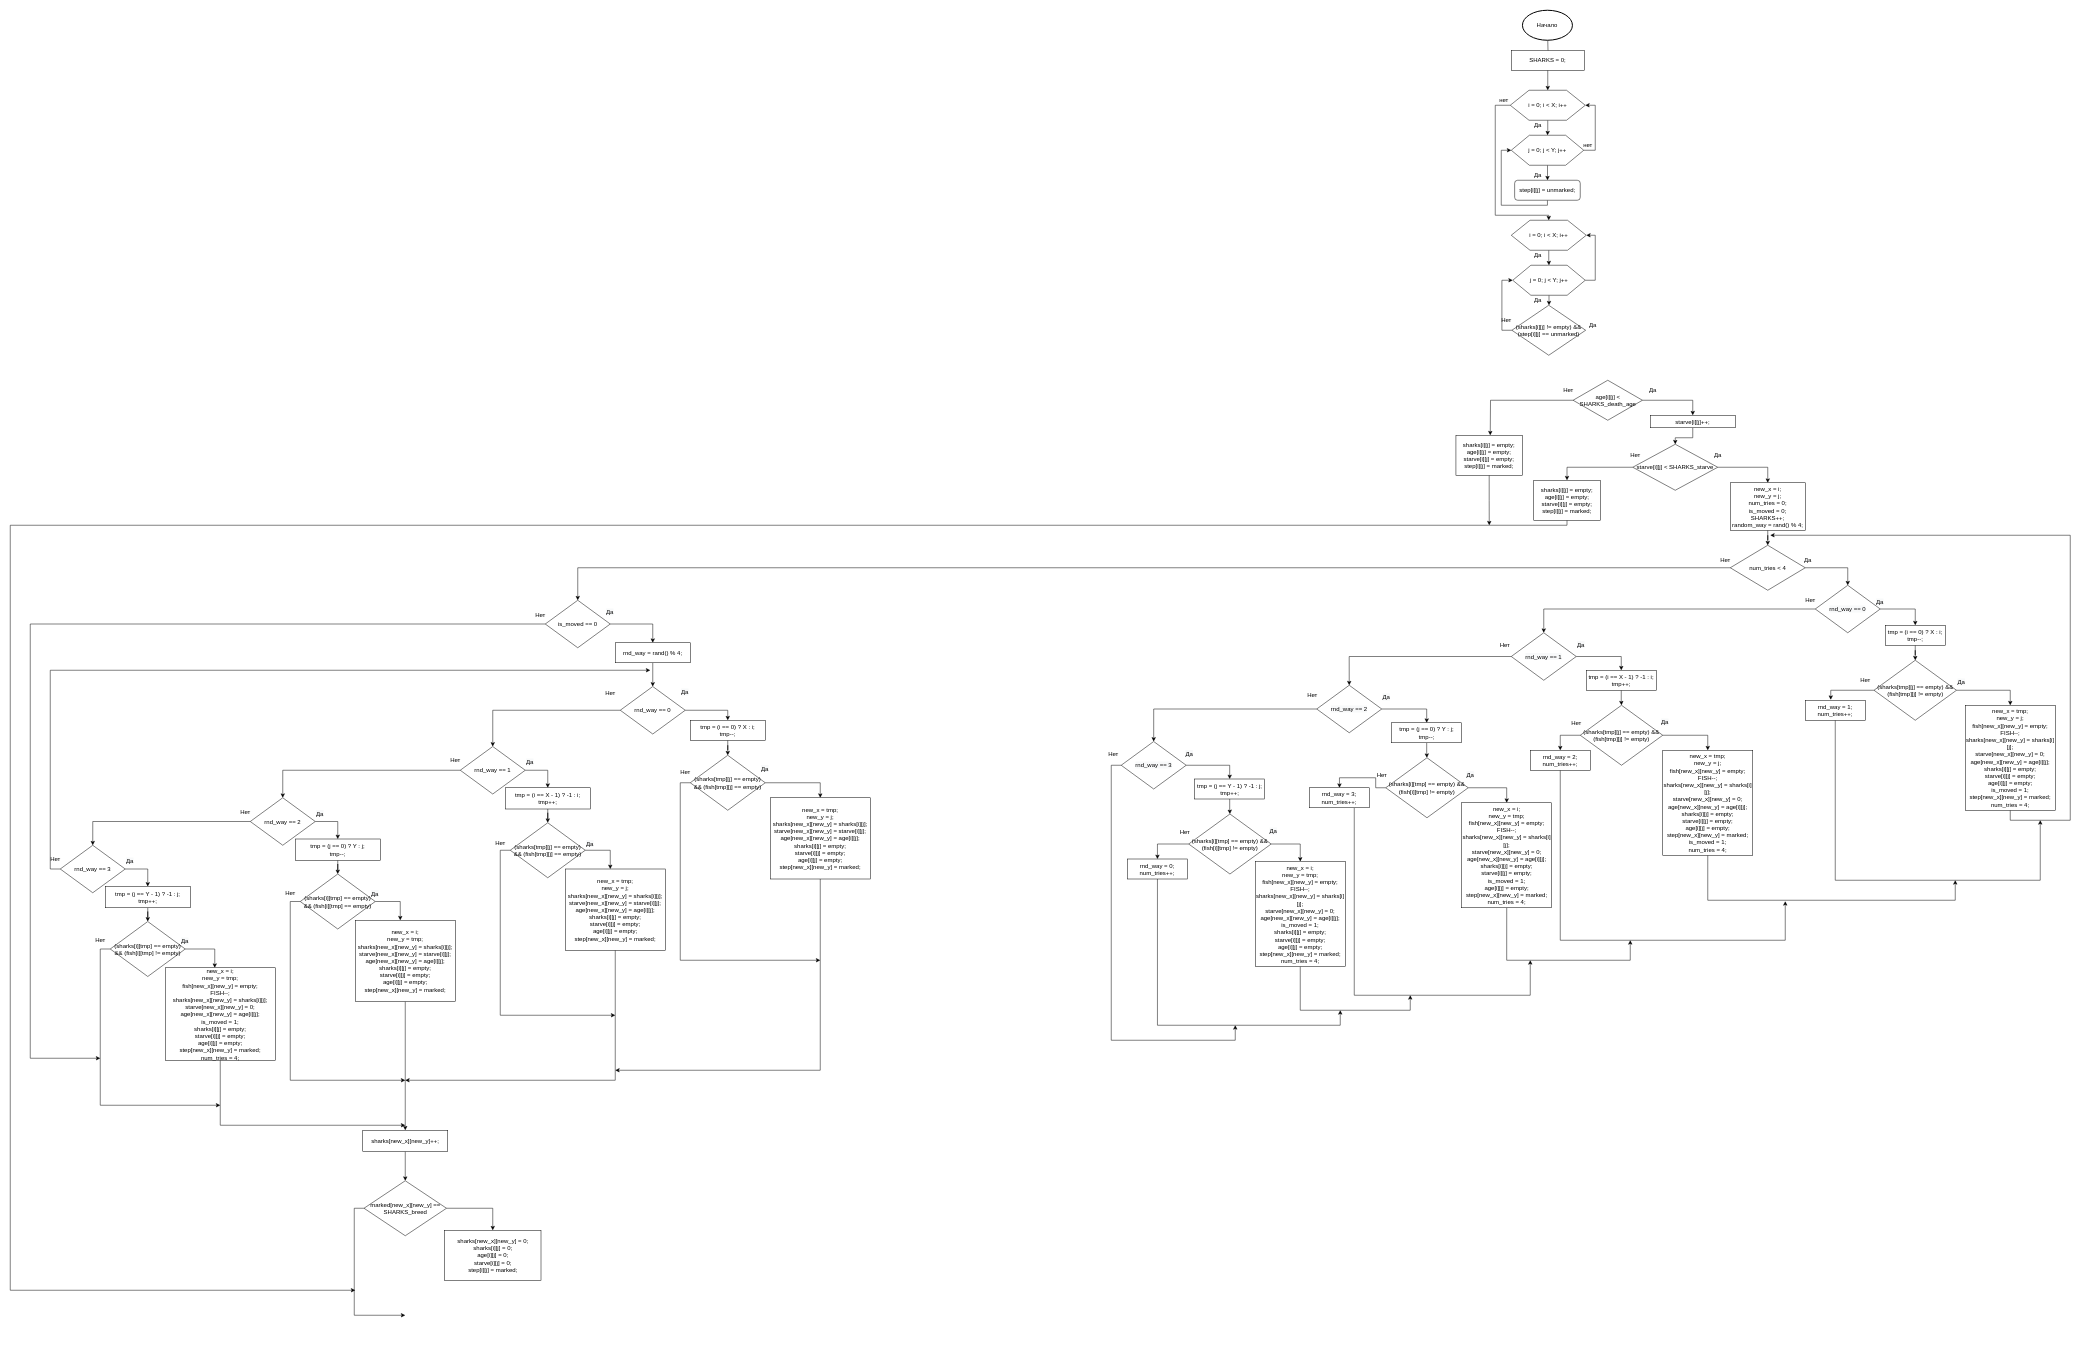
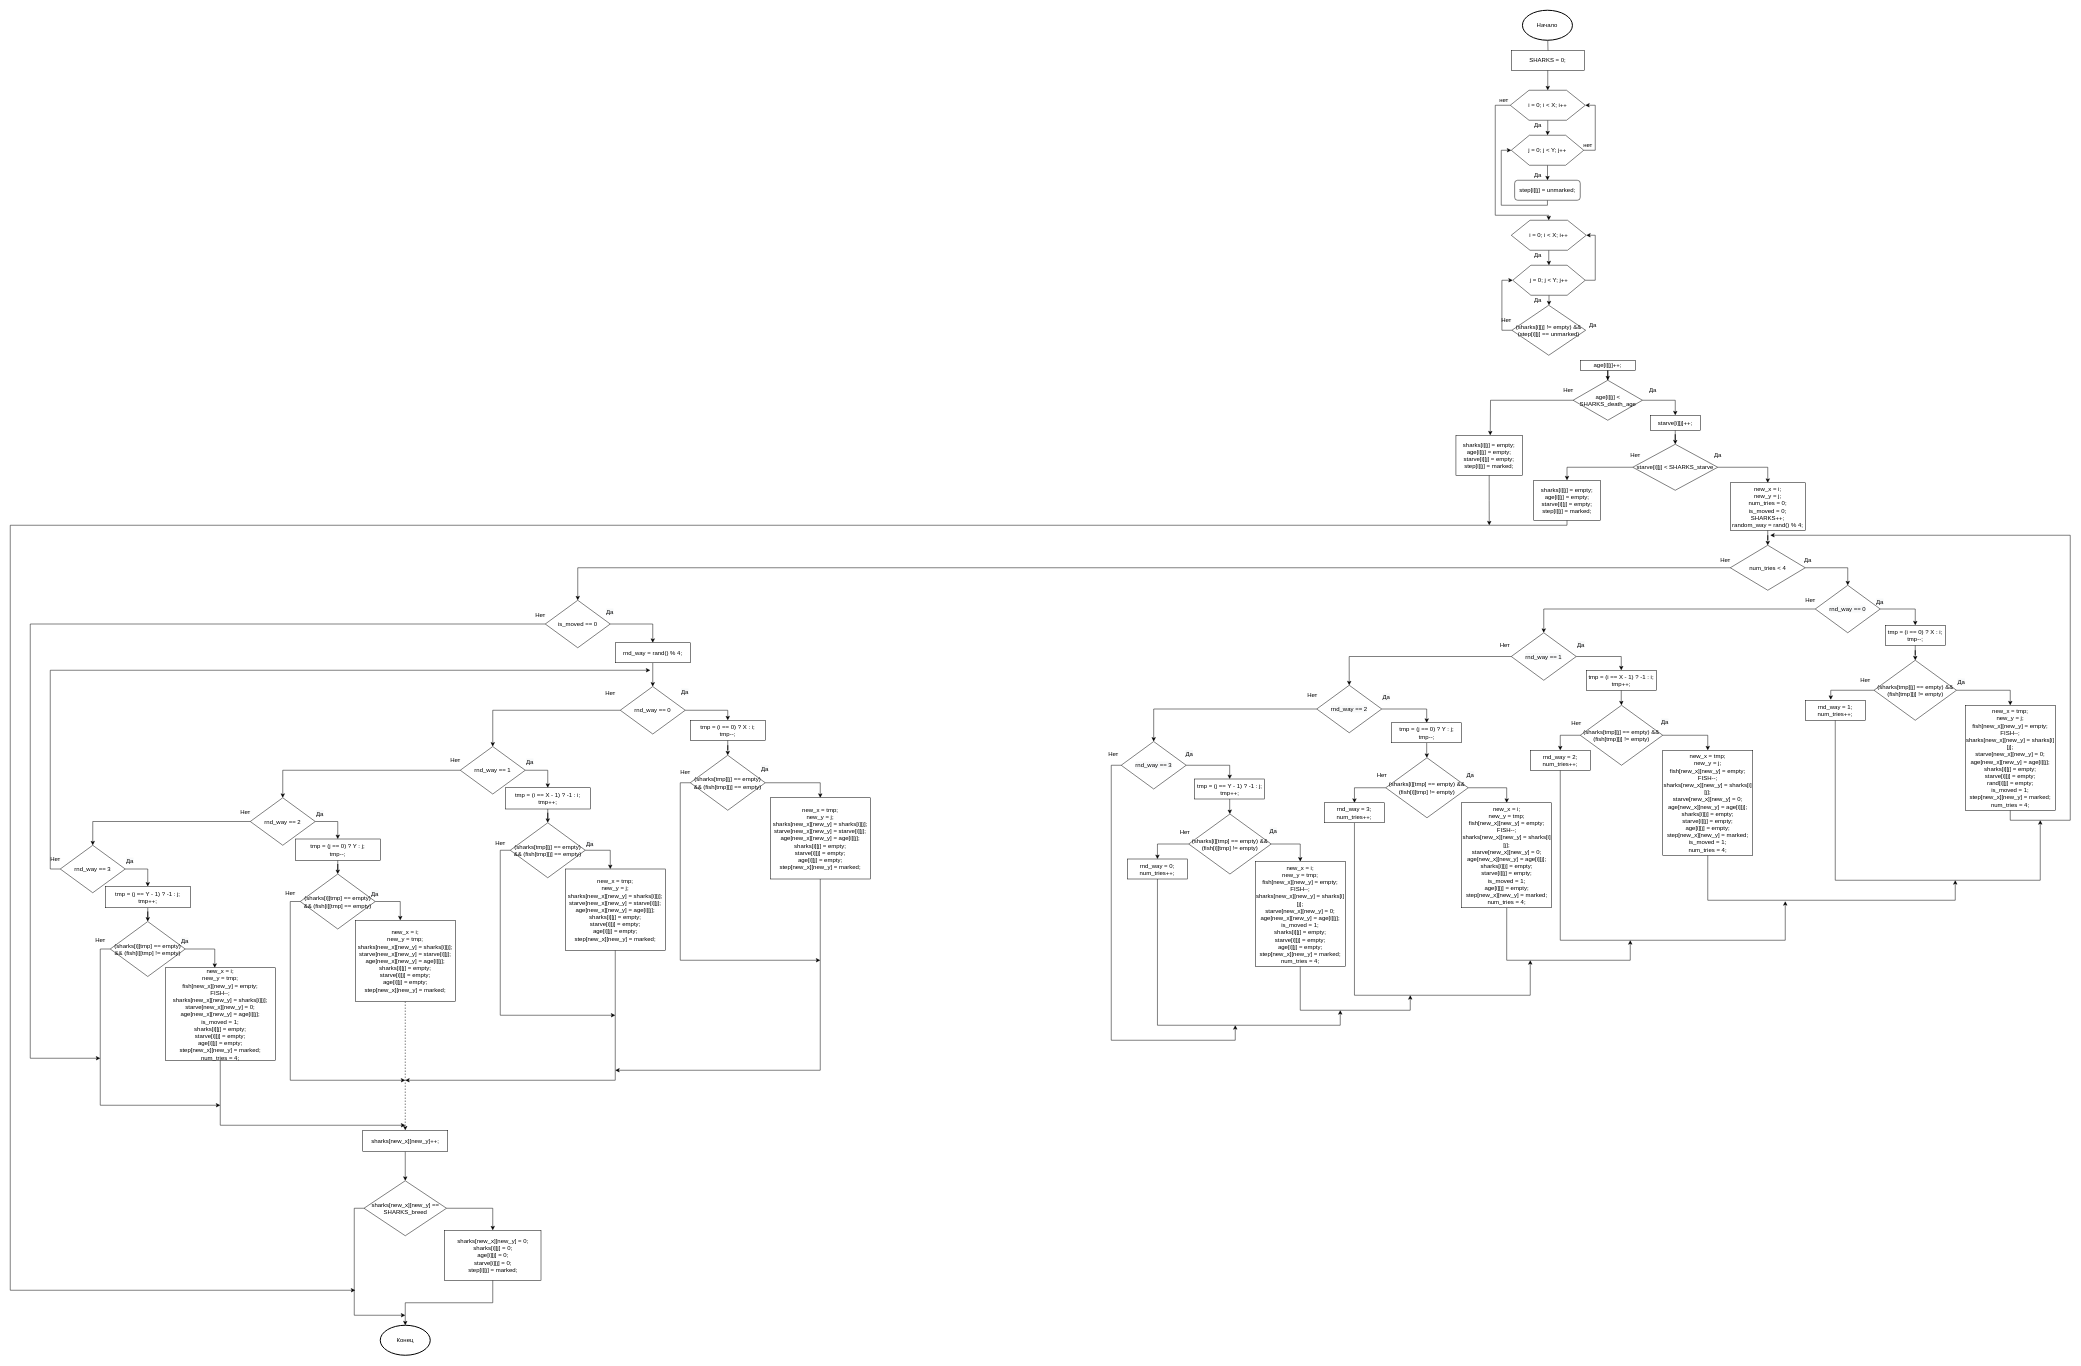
node "age[i][j]++;": added
edge "age[i][j]++;" -> "age[i][j] < SHARKS_death_age": added
node "starve[i][j]++;": size 85x13 -> 50x15
node "new_x = tmp; new_y = j; fish[new_x][new_y] = empty; FISH--; sharks[new_x][new_y] = sharks[i][j]; starve[new_x][new_y] = 0; age[new_x][new_y] = age[i][j]; sharks[i][j] = empty; starve[i][j] = empty; age[i][j] = empty; is_moved = 1; step[new_x][new_y] = marked; num_tries = 4;": label "new_x = tmp; new_y = j; fish[new_x][new_y] = empty; FISH--; sharks[new_x][new_y] = sharks[i][j]; starve[new_x][new_y] = 0; age[new_x][new_y] = age[i][j]; sharks[i][j] = empty; starve[i][j] = empty; age[i][j] = empty; is_moved = 1; step[new_x][new_y] = marked; num_tries = 4;" -> "new_x = tmp; new_y = j; fish[new_x][new_y] = empty; FISH--; sharks[new_x][new_y] = sharks[i][j]; starve[new_x][new_y] = 0; age[new_x][new_y] = age[i][j]; sharks[i][j] = empty; starve[i][j] = empty; rand[i][j] = empty; is_moved = 1; step[new_x][new_y] = marked; num_tries = 4;"
node "rnd_way = 3; num_tries++;": moved (1339, 798) -> (1354, 813)
edge "new_x = i; new_y = tmp; sharks[new_x][new_y] = sharks[i][j]; starve[new_x][new_y] = starve[i][j]; age[new_x][new_y] = age[i][j]; sharks[i][j] = empty; starve[i][j] = empty; age[i][j] = empty; step[new_x][new_y] = marked;" -> "sharks[new_x][new_y]++;": style solid -> dashed
node "marked[new_x][new_y] == SHARKS_breed": label "marked[new_x][new_y] == SHARKS_breed" -> "sharks[new_x][new_y] == SHARKS_breed"
edge "sharks[new_x][new_y] = 0; sharks[i][j] = 0; age[i][j] = 0; starve[i][j] = 0; step[i][j] = marked;" -> "Конец": added
node "Конец": added
